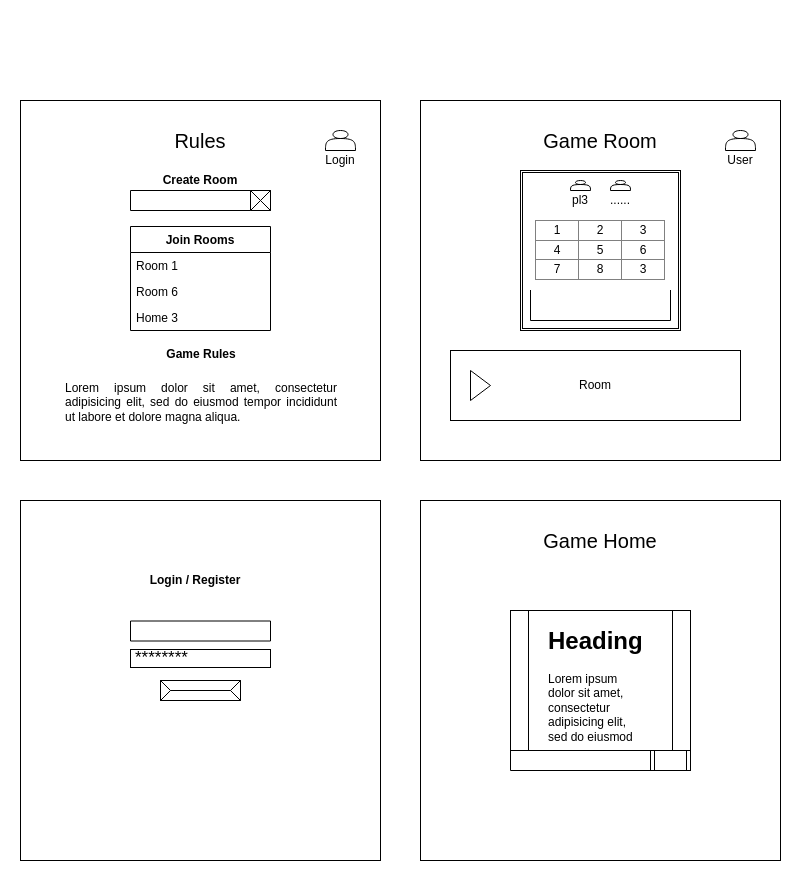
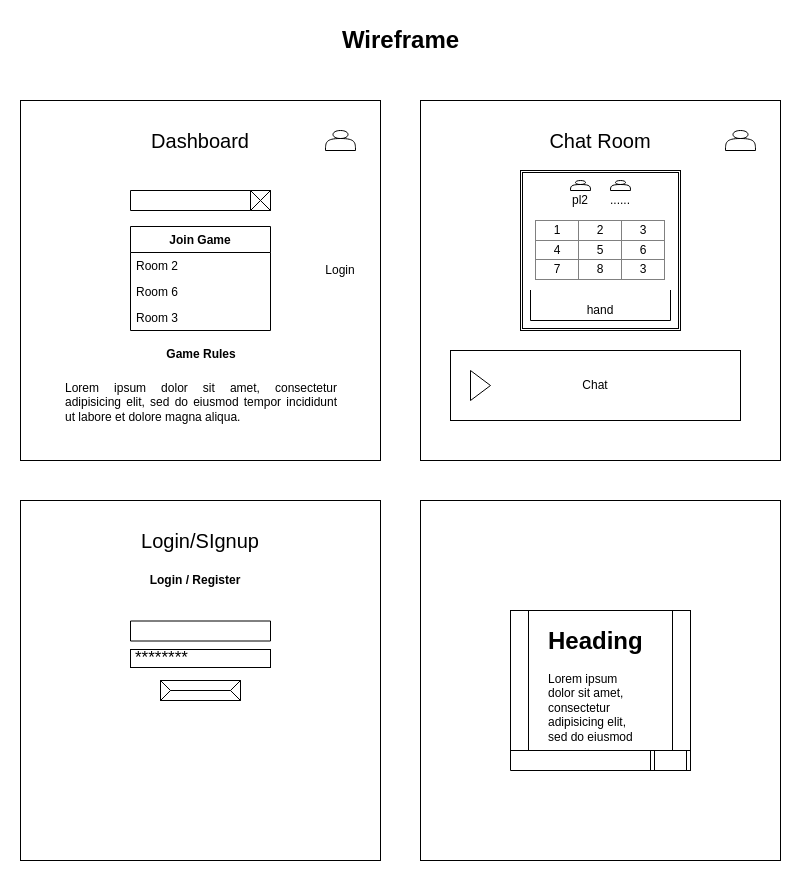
node "Wireframe": added
node "Rules": label "Rules" -> "Dashboard"
node "Game Room": label "Game Room" -> "Chat Room"
node "Login": moved (341, 161) -> (341, 271)
node "User": removed
node "Create Room": removed
node "pl3": label "pl3" -> "pl2"
node "Join Rooms": label "Join Rooms" -> "Join Game"
node "Room 1": label "Room 1" -> "Room 2"
node "hand": added
node "Home 3": label "Home 3" -> "Room 3"
node "Room": label "Room" -> "Chat"
node "Login/SIgnup": added
node "Game Home": removed
